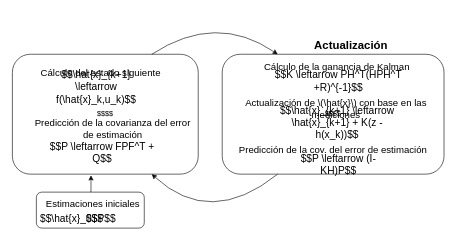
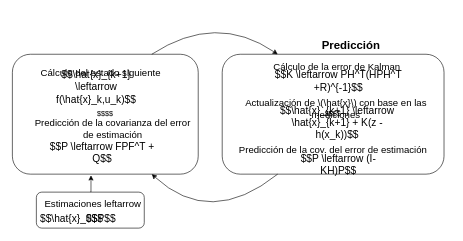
node "Actualización": label "Actualización" -> "Predicción"
node "Cálculo de la ganancia de Kalman": label "Cálculo de la ganancia de Kalman" -> "Cálculo de la error de Kalman"
node "Estimaciones iniciales": label "Estimaciones iniciales" -> "Estimaciones leftarrow"
